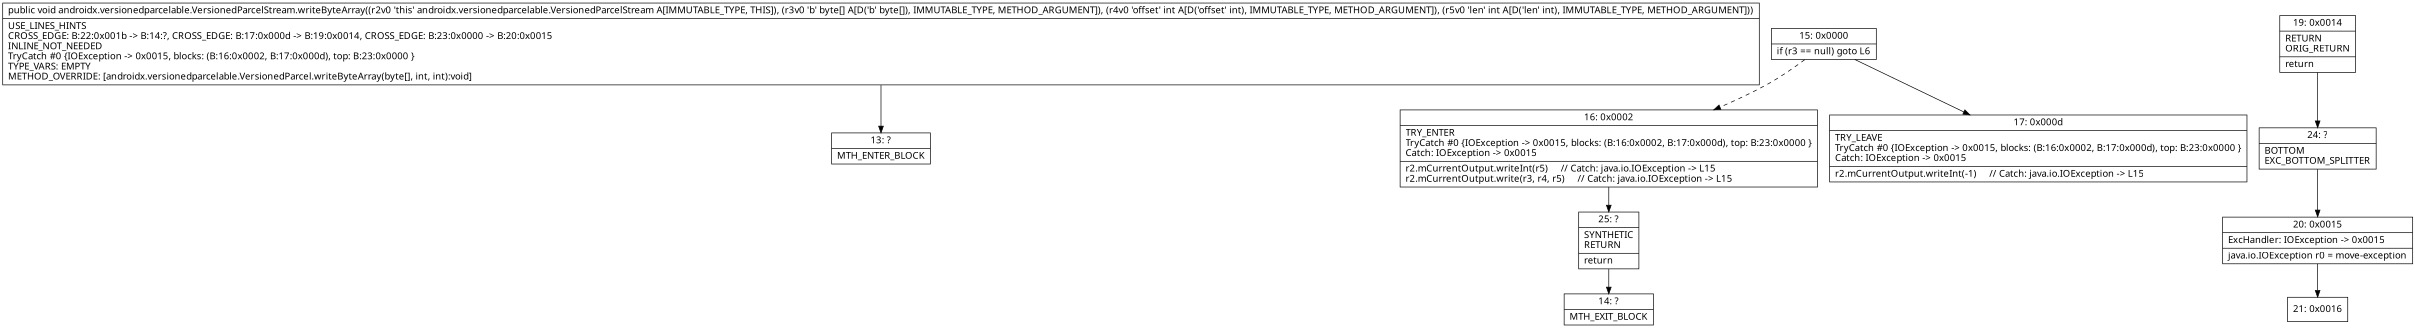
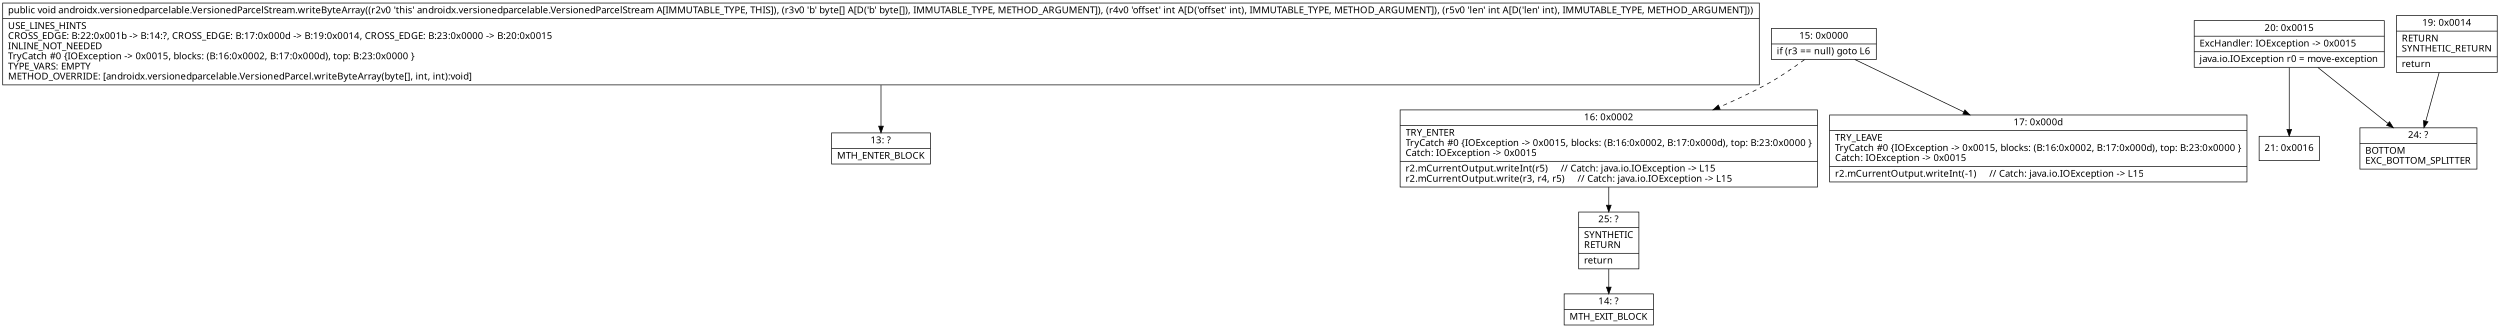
node "19: 0x0014": text "ORIG_RETURN" -> "SYNTHETIC_RETURN"
edge "24: ?" -> "20: 0x0015": reversed
